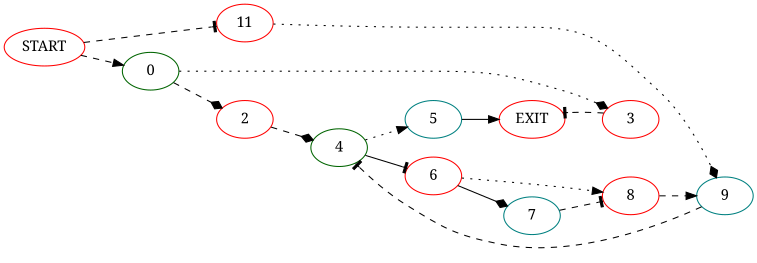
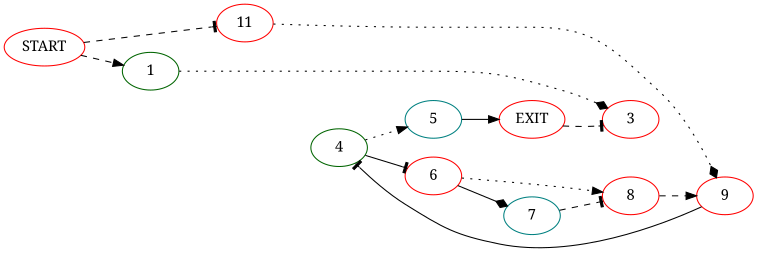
node "0": label "0" -> "1"
edge "3" -> "EXIT": reversed
node "2": removed
node "9": color teal -> red
edge "9" -> "4": style dashed -> solid
